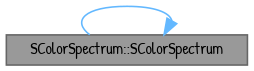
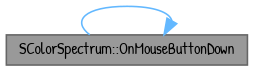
node "SColorSpectrum::SColorSpectrum": label "SColorSpectrum::SColorSpectrum" -> "SColorSpectrum::OnMouseButtonDown"
